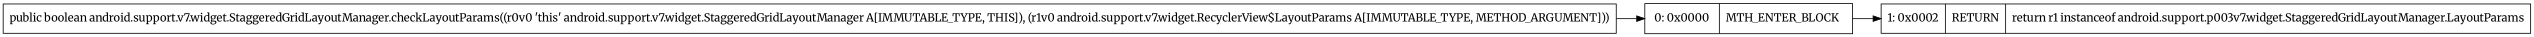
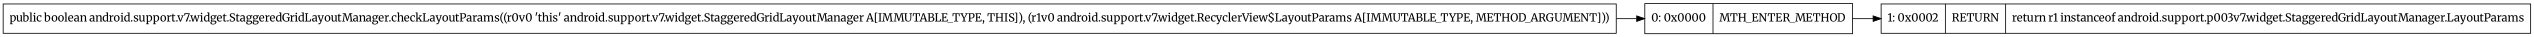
node "0: 0x0000": text "MTH_ENTER_BLOCK" -> "MTH_ENTER_METHOD"
